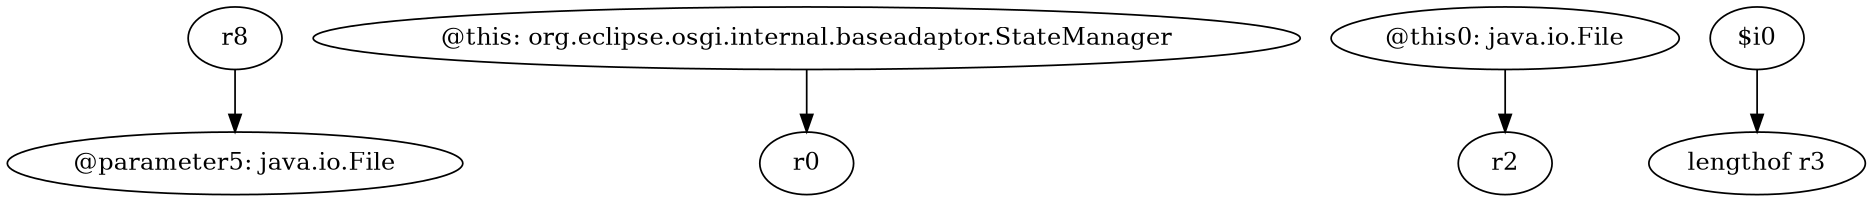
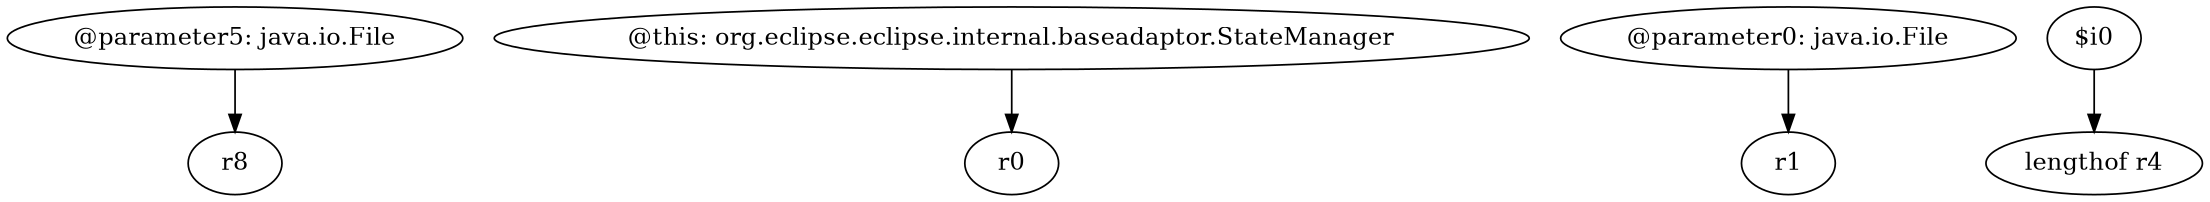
node "@this: org.eclipse.osgi.internal.baseadaptor.StateManager": label "@this: org.eclipse.osgi.internal.baseadaptor.StateManager" -> "@this: org.eclipse.eclipse.internal.baseadaptor.StateManager"
node "@this0: java.io.File": label "@this0: java.io.File" -> "@parameter0: java.io.File"
edge "r8" -> "@parameter5: java.io.File": reversed
node "r2": label "r2" -> "r1"
node "lengthof r3": label "lengthof r3" -> "lengthof r4"
